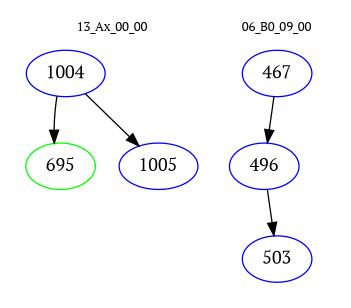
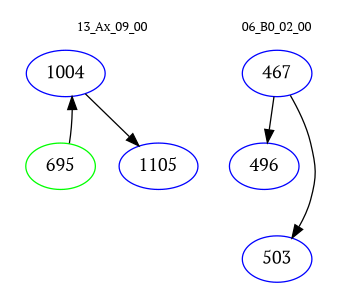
cluster "13_Ax_00_00": label "13_Ax_00_00" -> "13_Ax_09_00"
cluster "06_B0_09_00": label "06_B0_09_00" -> "06_B0_02_00"
edge "1004" -> "695": reversed
node "1005": label "1005" -> "1105"
edge "496" -> "503": now "467" -> "503"
